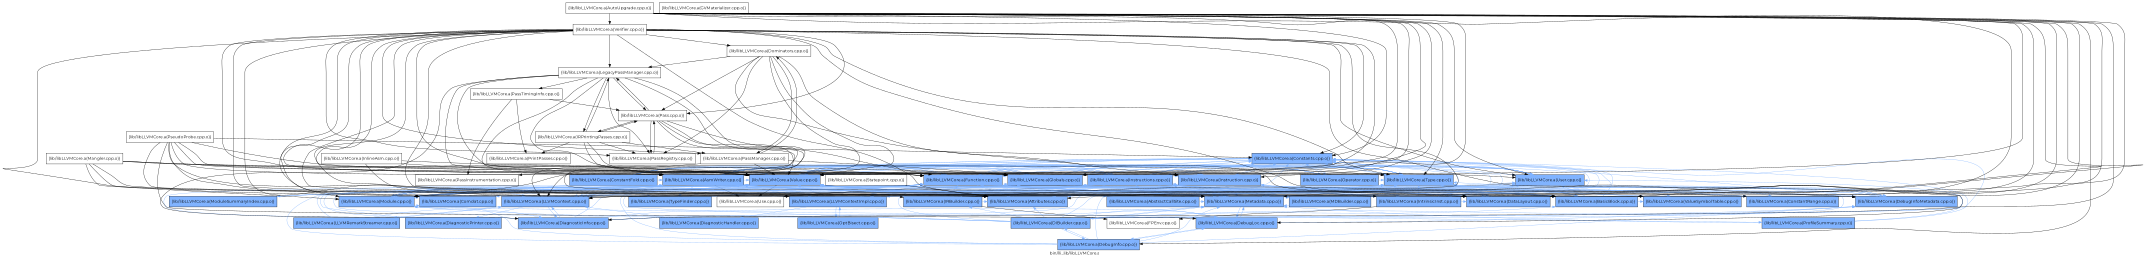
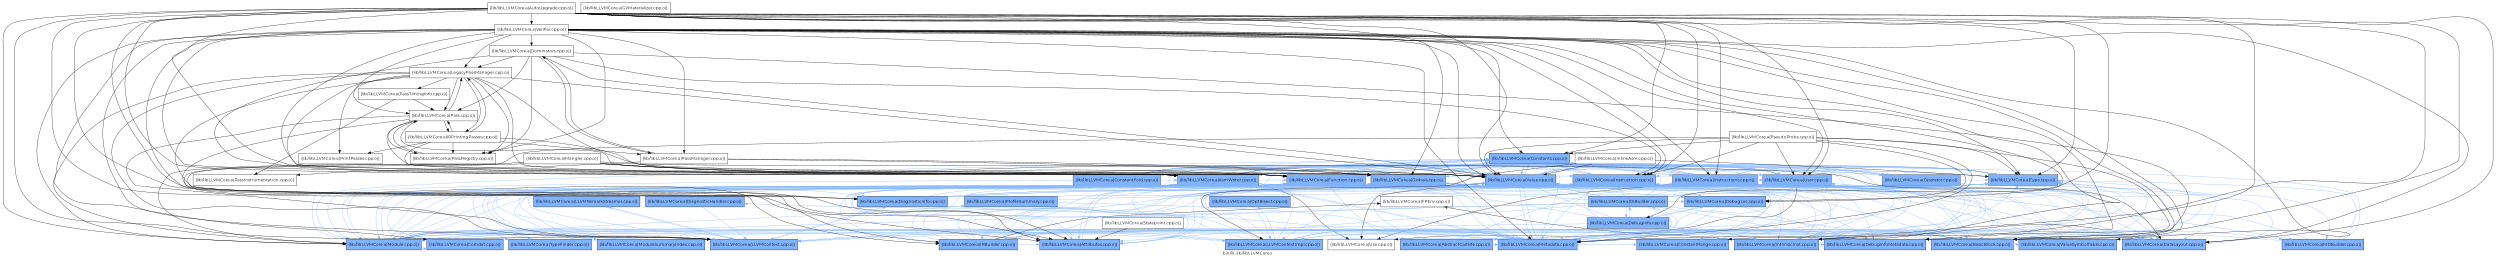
edge "{lib/libLLVMCore.a(PassTimingInfo.cpp.o)}" -> "{lib/libLLVMCore.a(PrintPasses.cpp.o)}": now "{lib/libLLVMCore.a(LegacyPassManager.cpp.o)}" -> "{lib/libLLVMCore.a(PrintPasses.cpp.o)}"
edge "{lib/libLLVMCore.a(Metadata.cpp.o)}" -> "{lib/libLLVMCore.a(DebugLoc.cpp.o)}": now "{lib/libLLVMCore.a(Globals.cpp.o)}" -> "{lib/libLLVMCore.a(DebugLoc.cpp.o)}"
node "{lib/libLLVMCore.a(DiagnosticPrinter.cpp.o)}": removed
